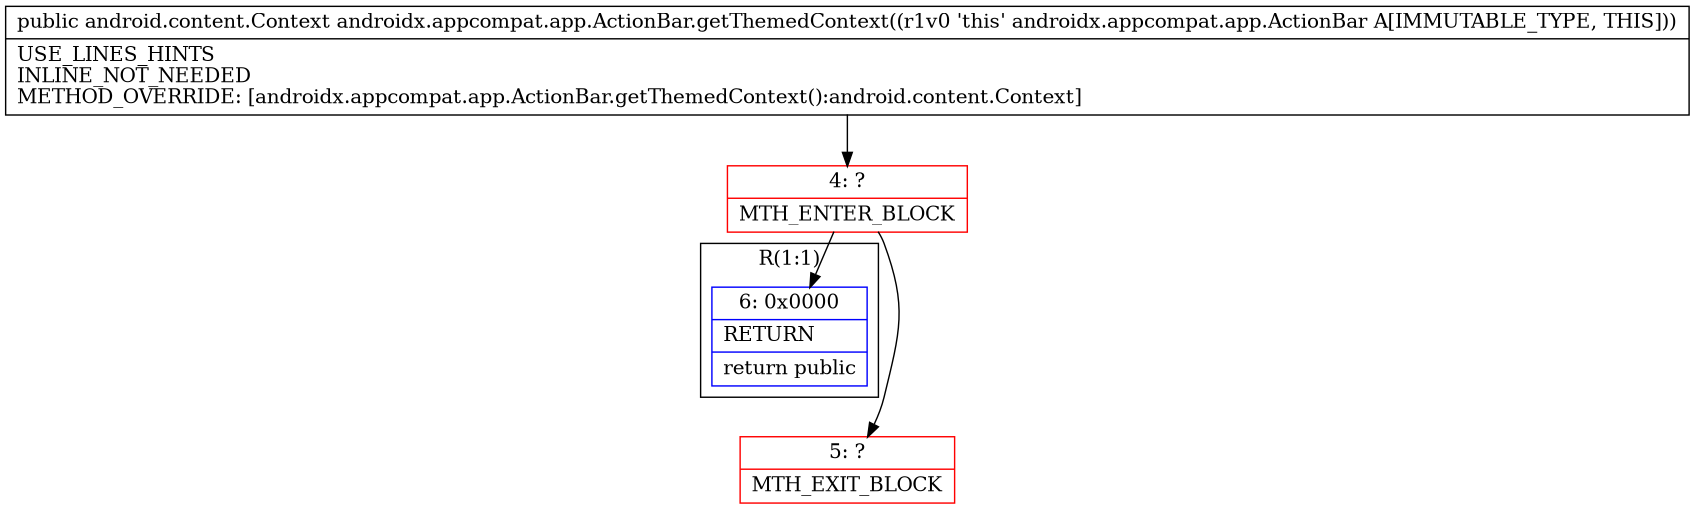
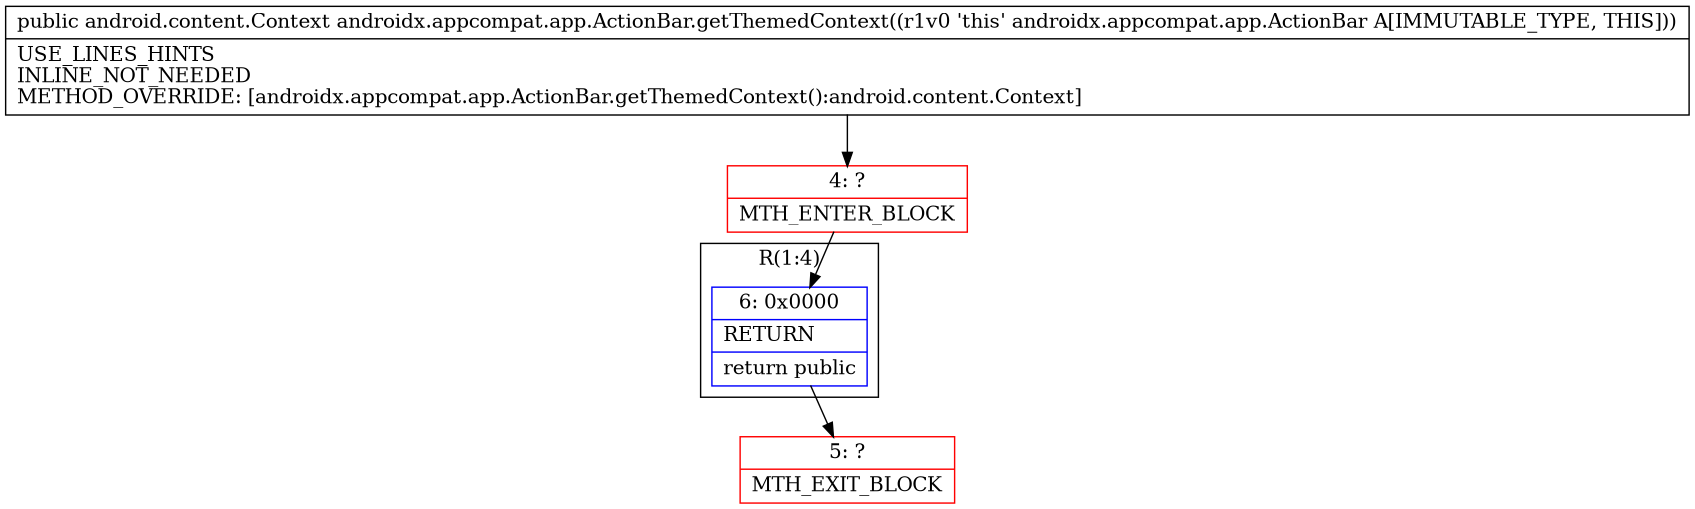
cluster "R(1:1)": label "R(1:1)" -> "R(1:4)"
edge "4: ?" -> "5: ?": now "6: 0x0000" -> "5: ?"
